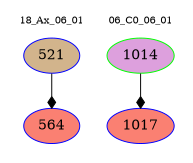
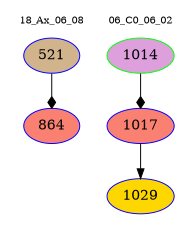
cluster "18_Ax_06_01": label "18_Ax_06_01" -> "18_Ax_06_08"
cluster "06_C0_06_01": label "06_C0_06_01" -> "06_C0_06_02"
node "564": label "564" -> "864"
node "1029": added
